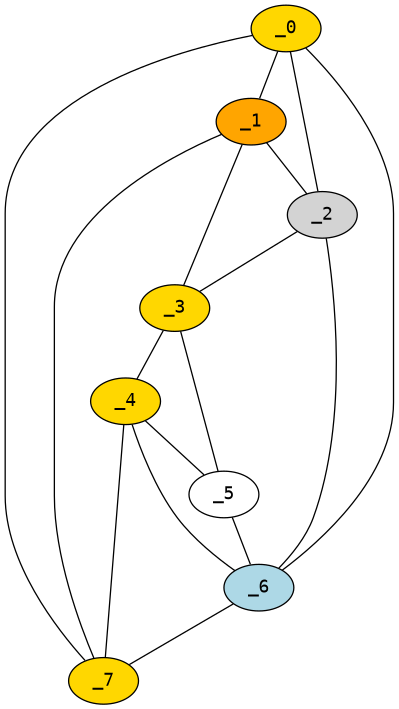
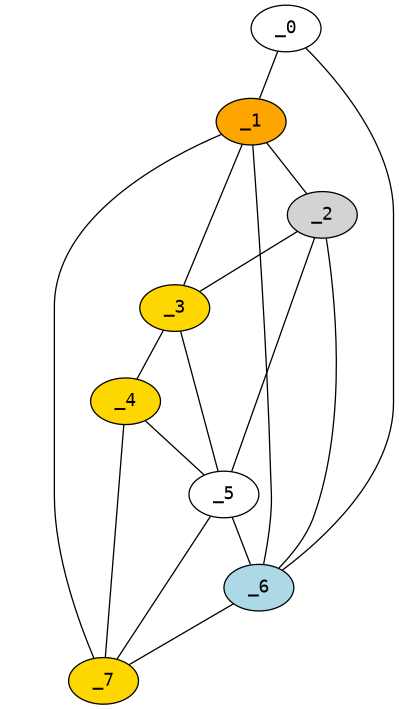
node "_0": fillcolor gold -> white
edge "_0" -- "_2": now "_5" -- "_2"
edge "_0" -- "_7": now "_5" -- "_7"
edge "_4" -- "_6": now "_1" -- "_6"
